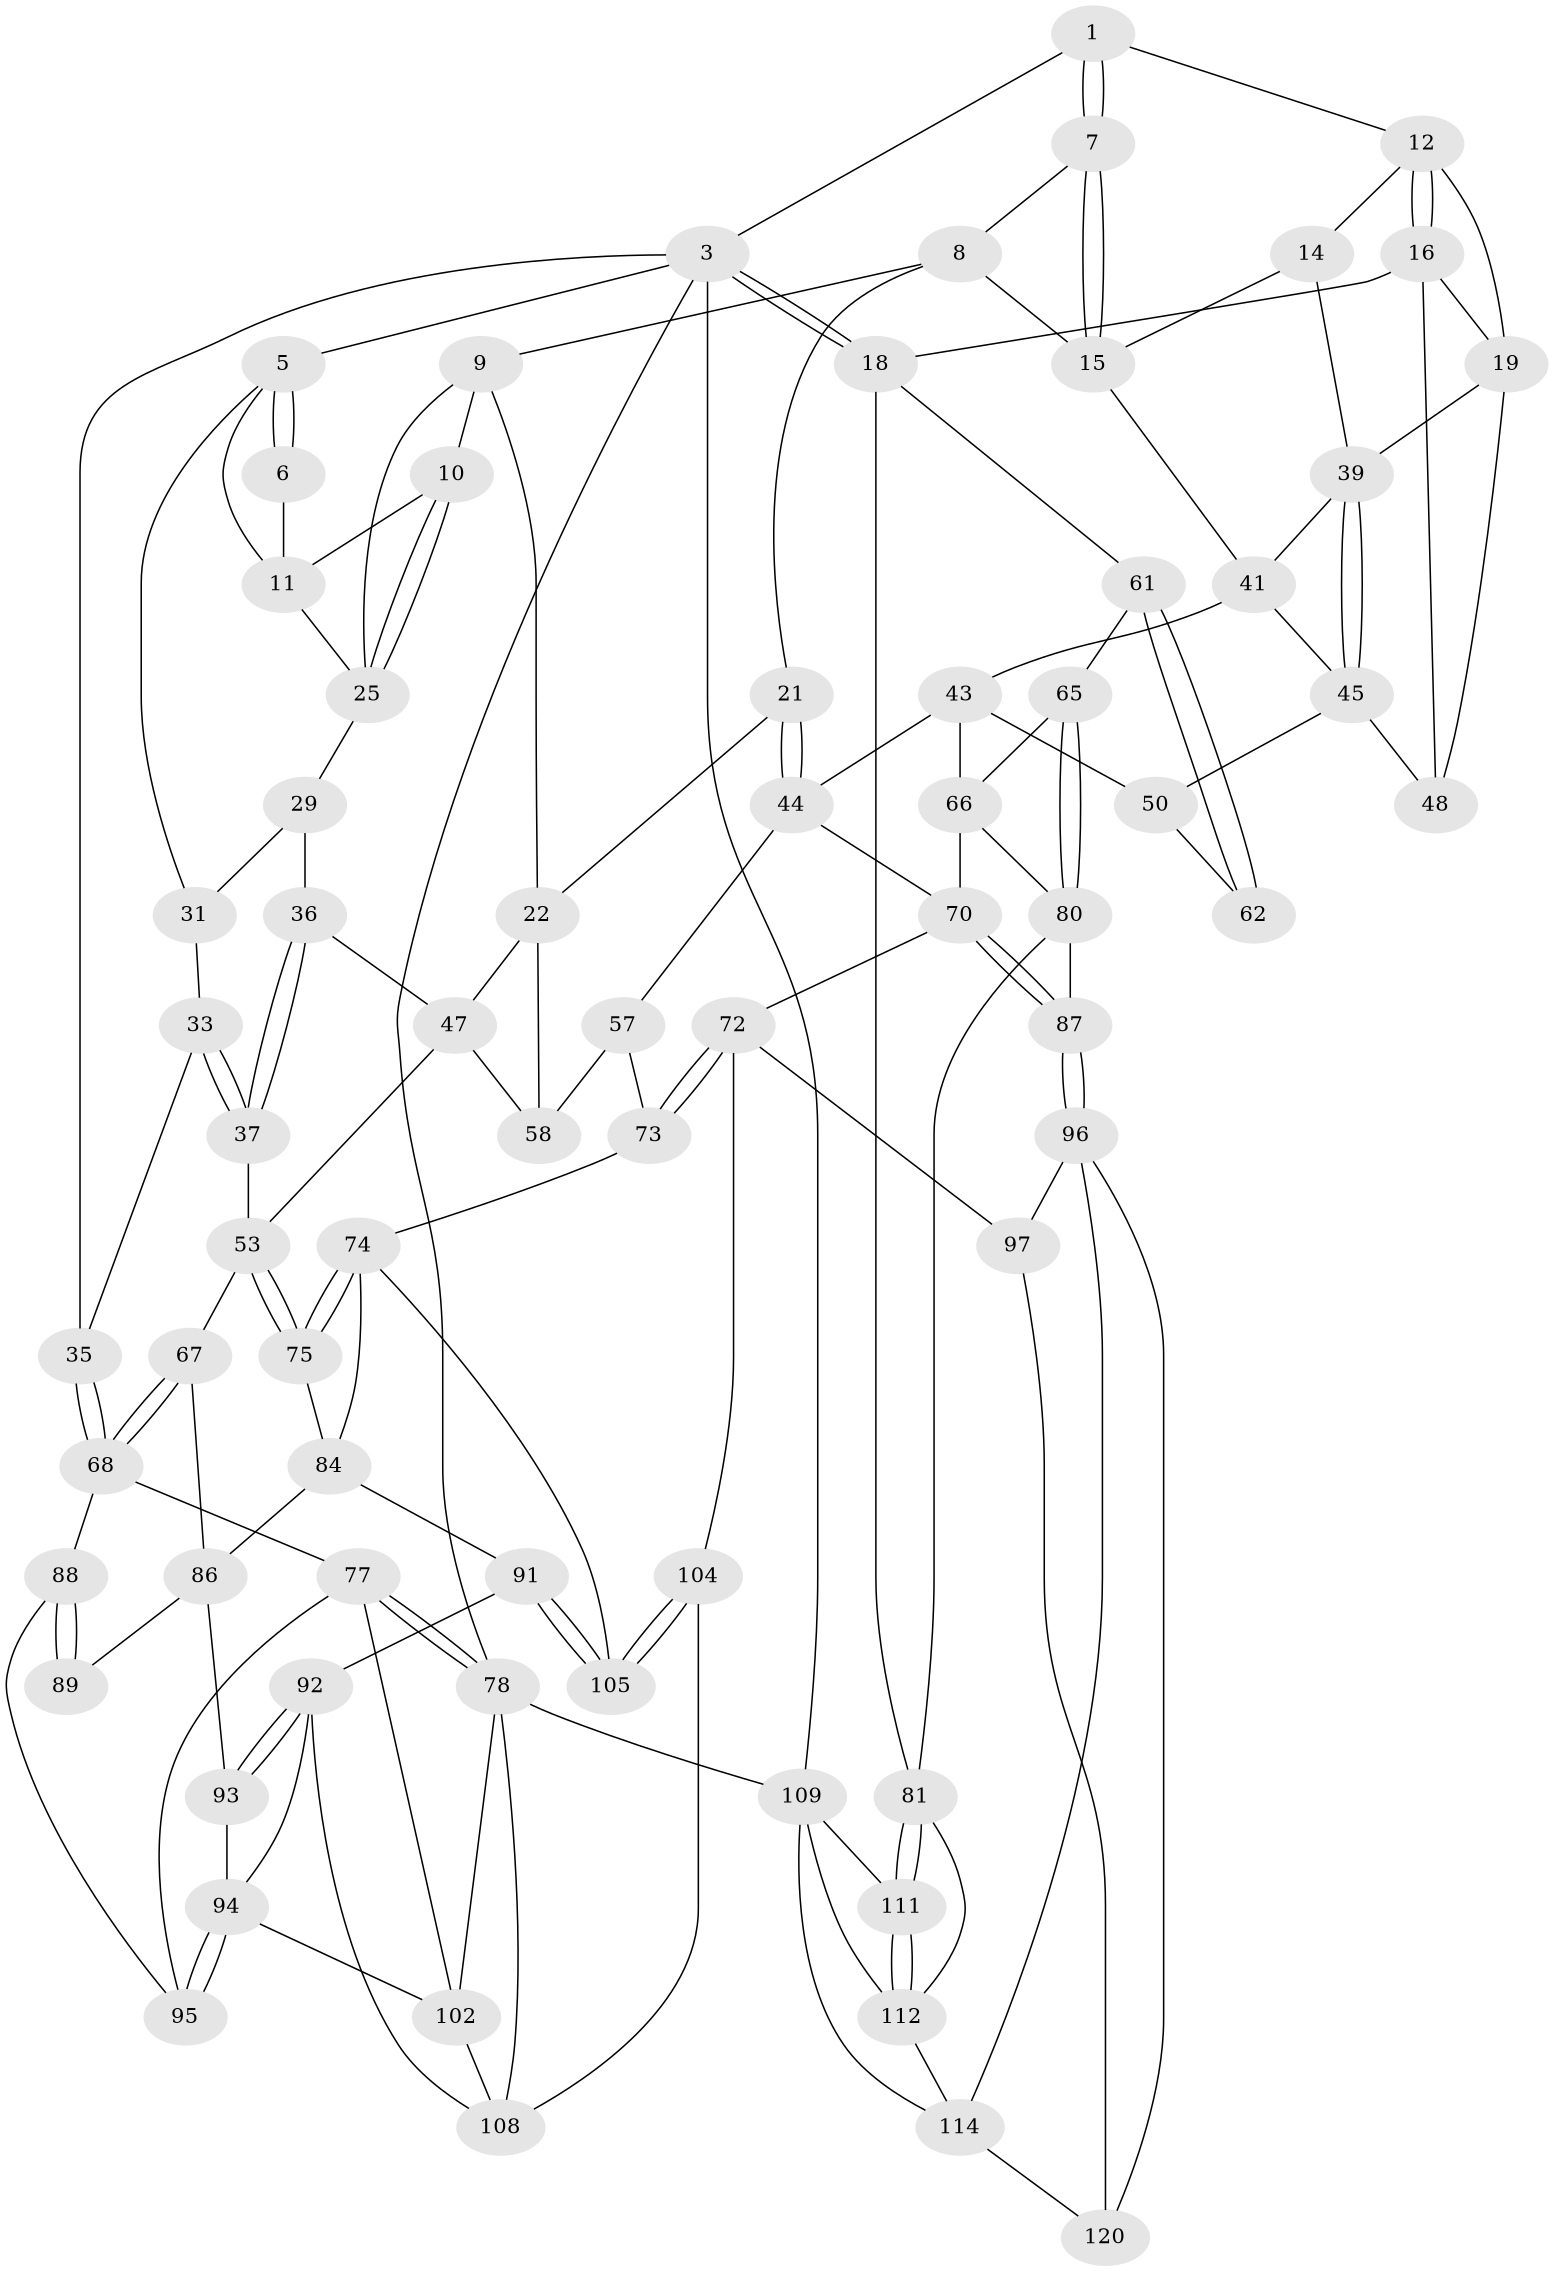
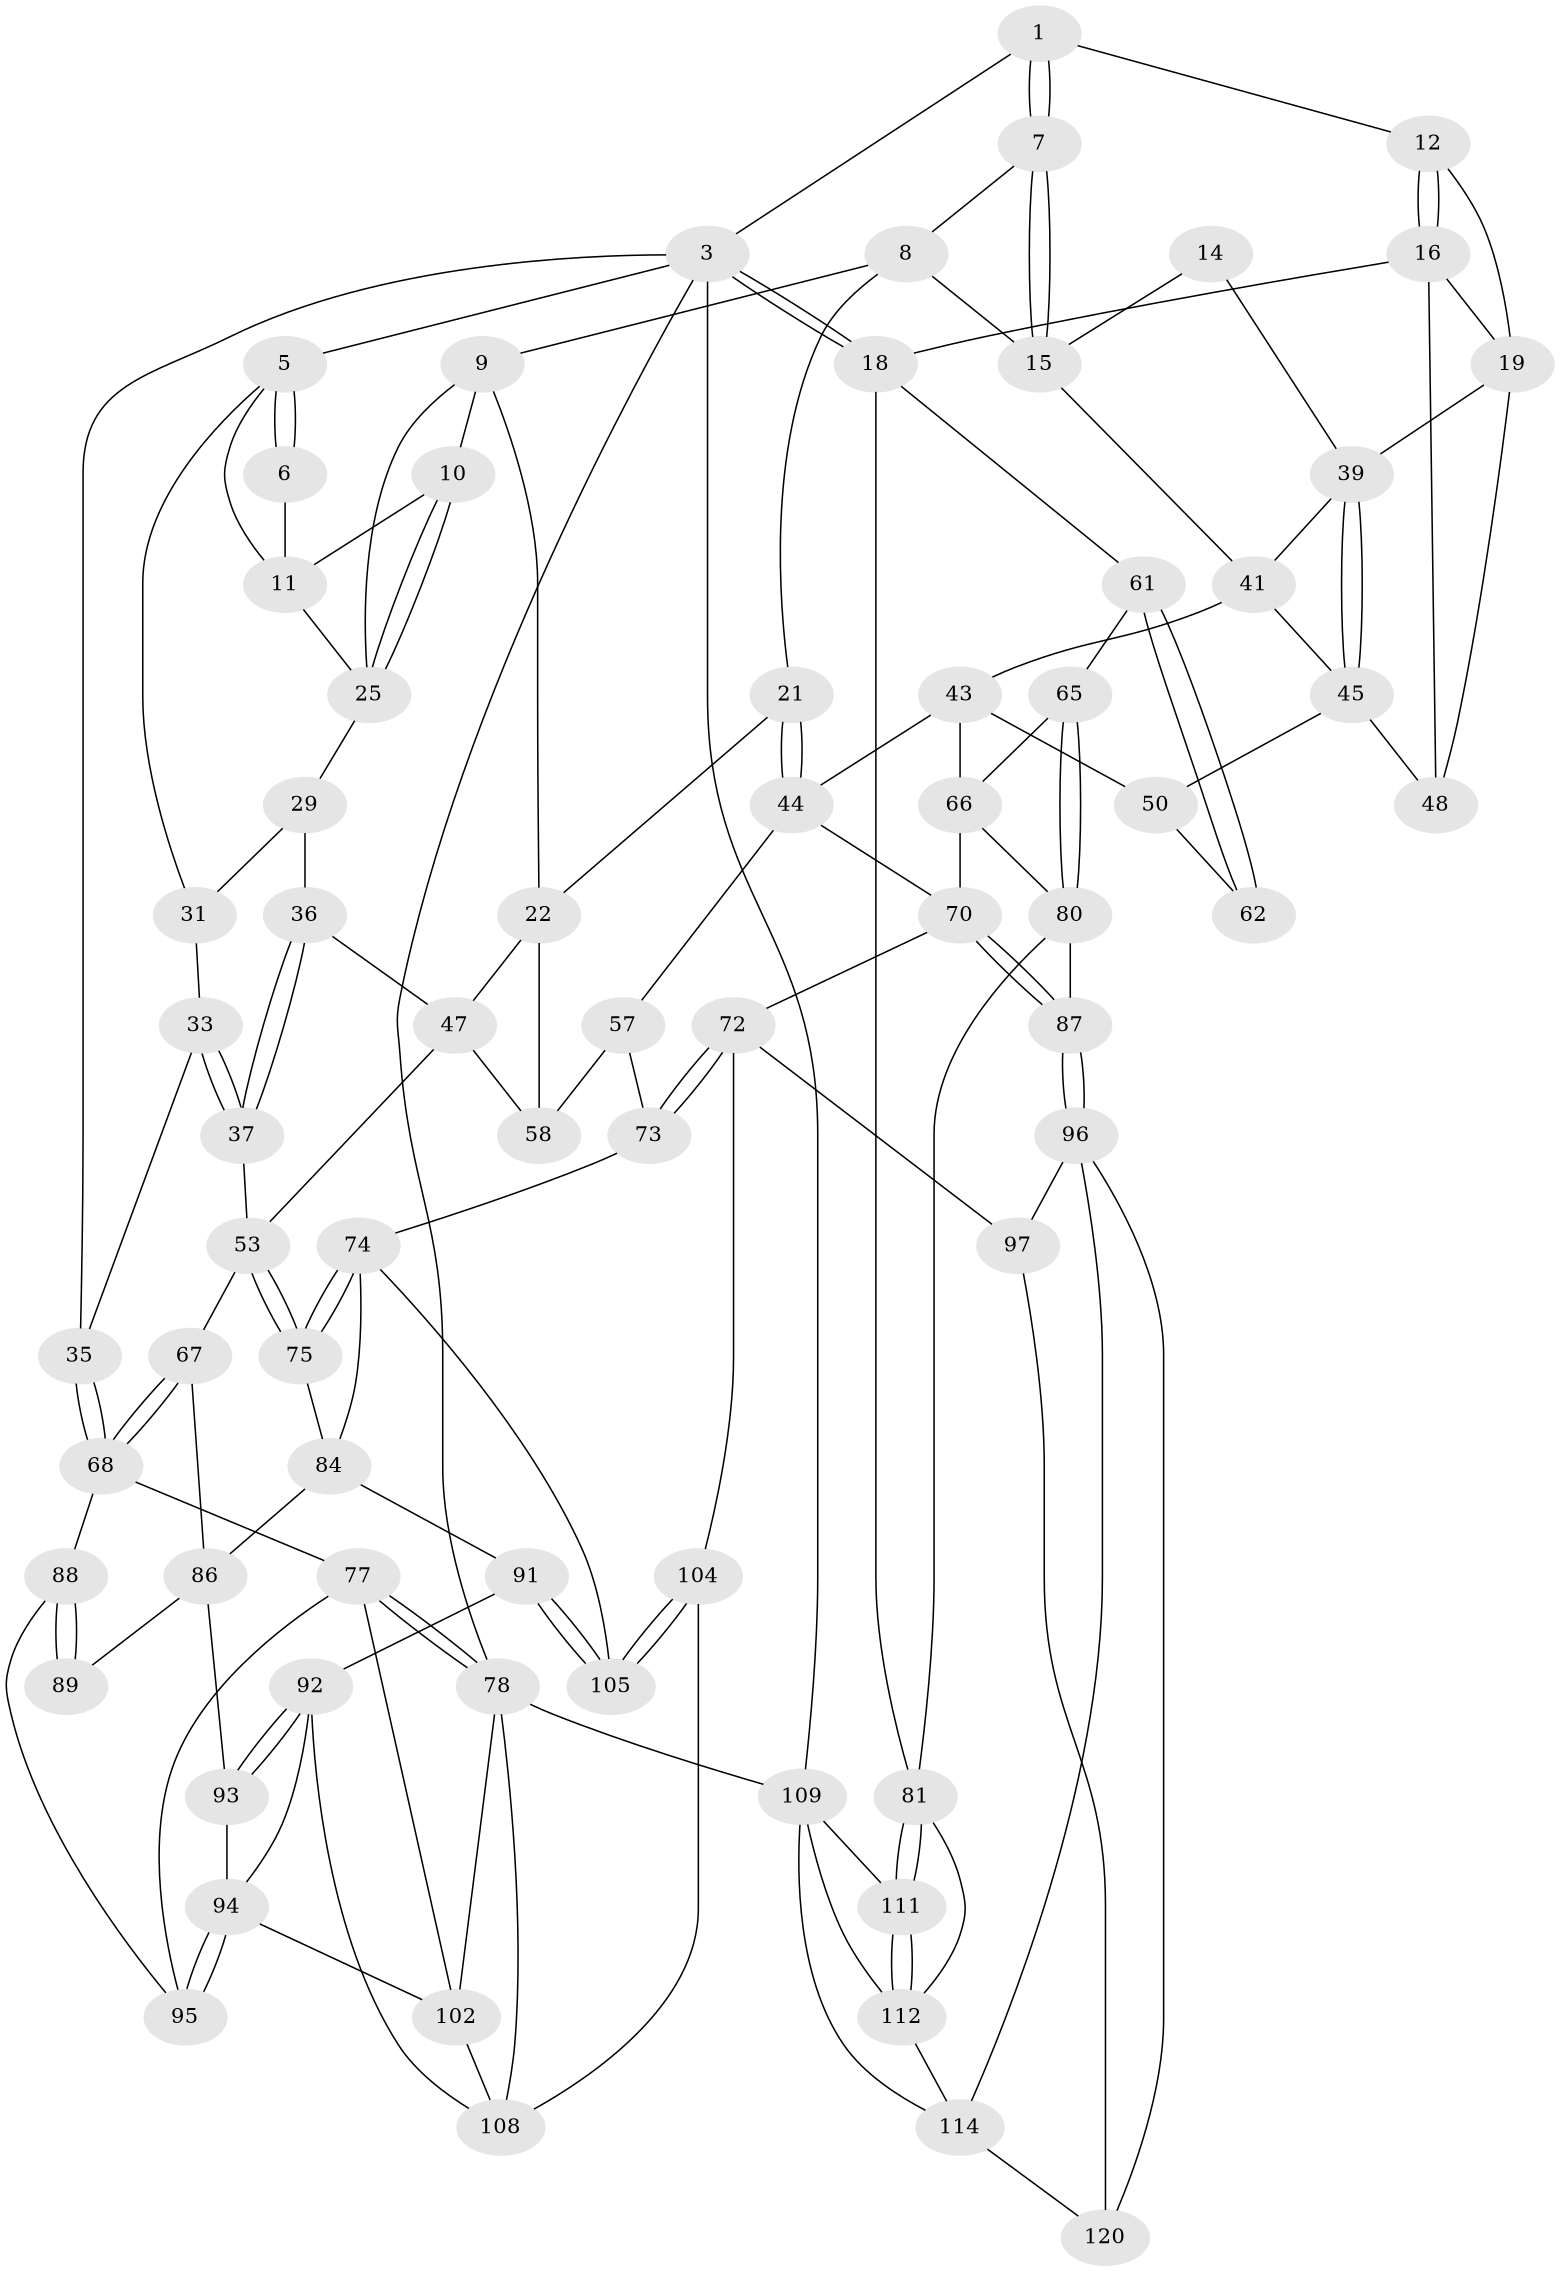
edge "12" -- "14": removed
